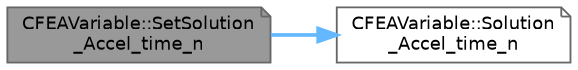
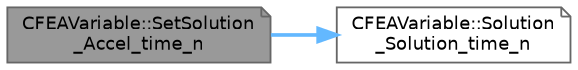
node "CFEAVariable::Solution _Accel_time_n": label "CFEAVariable::Solution _Accel_time_n" -> "CFEAVariable::Solution _Solution_time_n"
